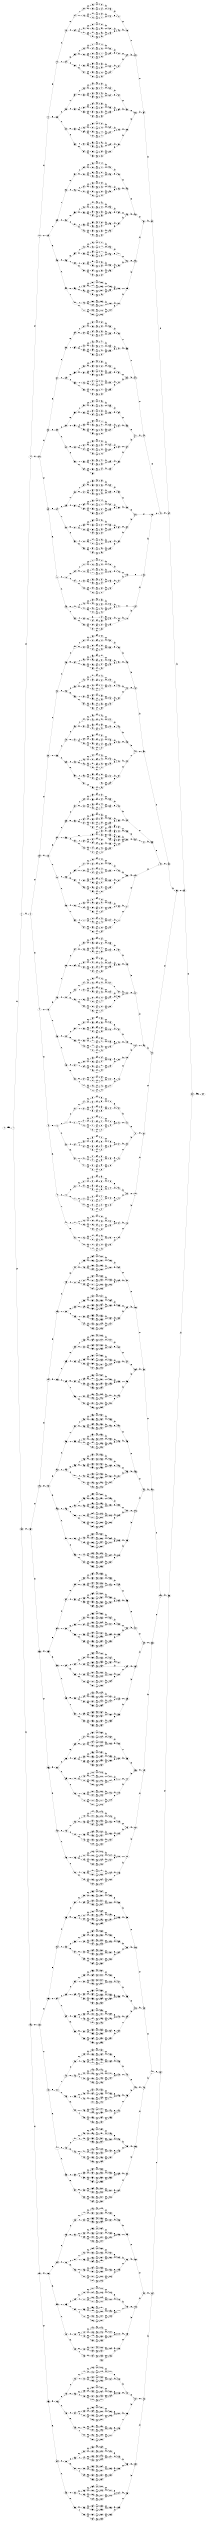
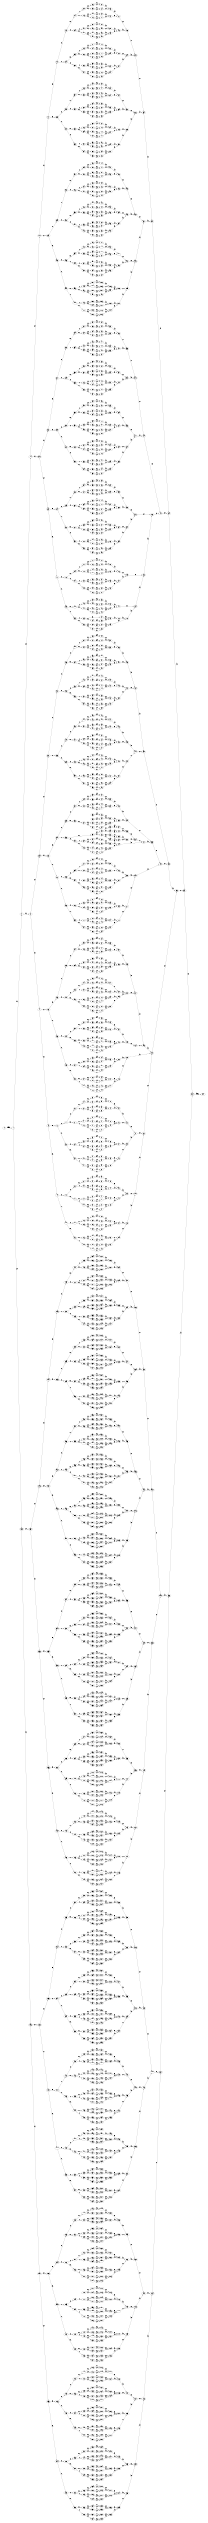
node "631": added
node "392": added
node "334": removed
edge "382" -> "383": added, label ",c2"
edge "379" -> "361": now "379" -> "371"
edge "224" -> "205": now "224" -> "220"
edge "180" -> "164": now "180" -> "131"
edge "1630" -> "1619": now "1627" -> "1619"
edge "1467" -> "1471": added, label "y2,"
edge "1494" -> "1495": removed, label ",c2"
edge "1109" -> "1110": removed, label "x2 ,"
node "1137": added
